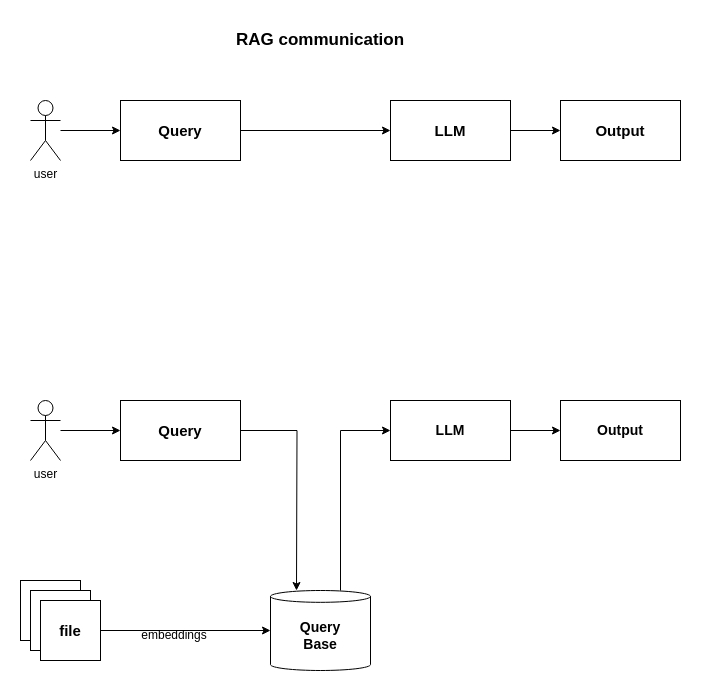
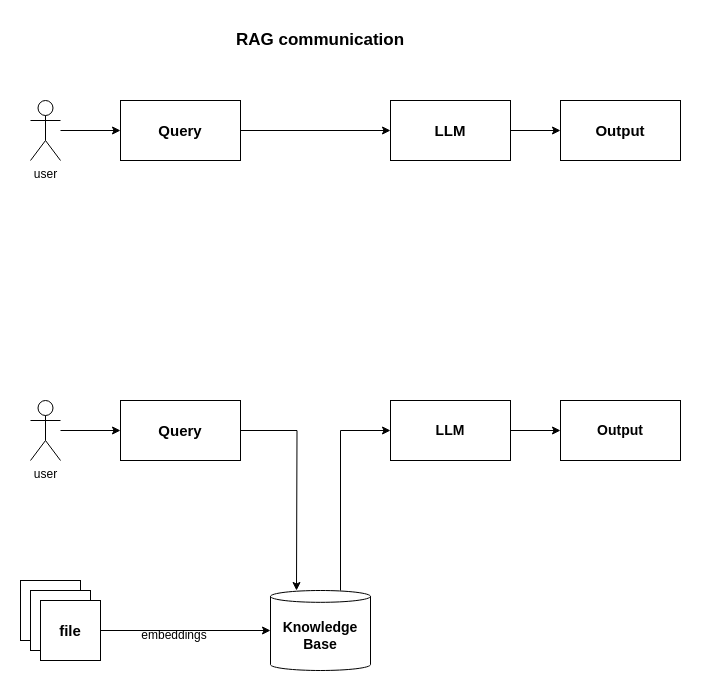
node "Query Base": label "Query Base" -> "Knowledge Base"
